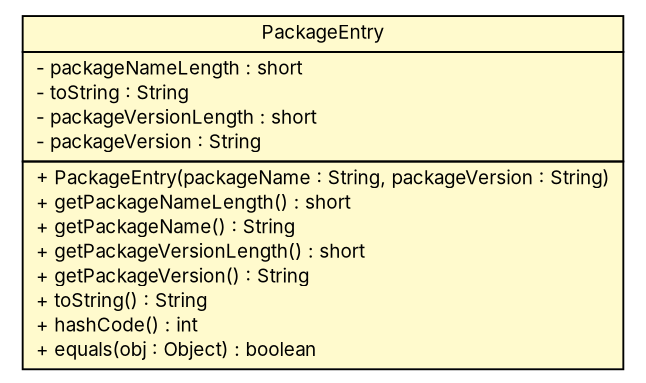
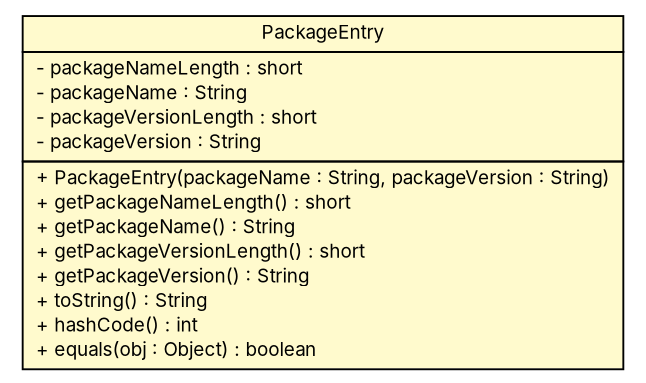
node "PackageEntry": text "- toString : String" -> "- packageName : String"
